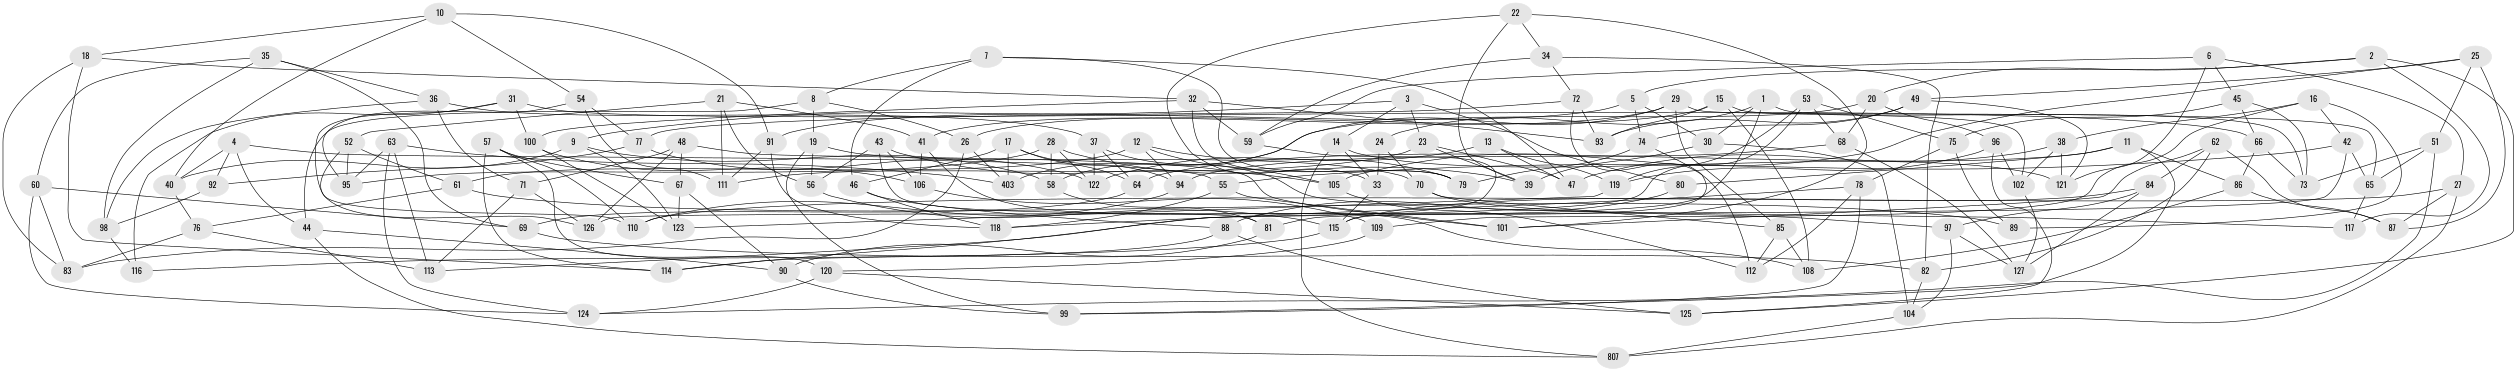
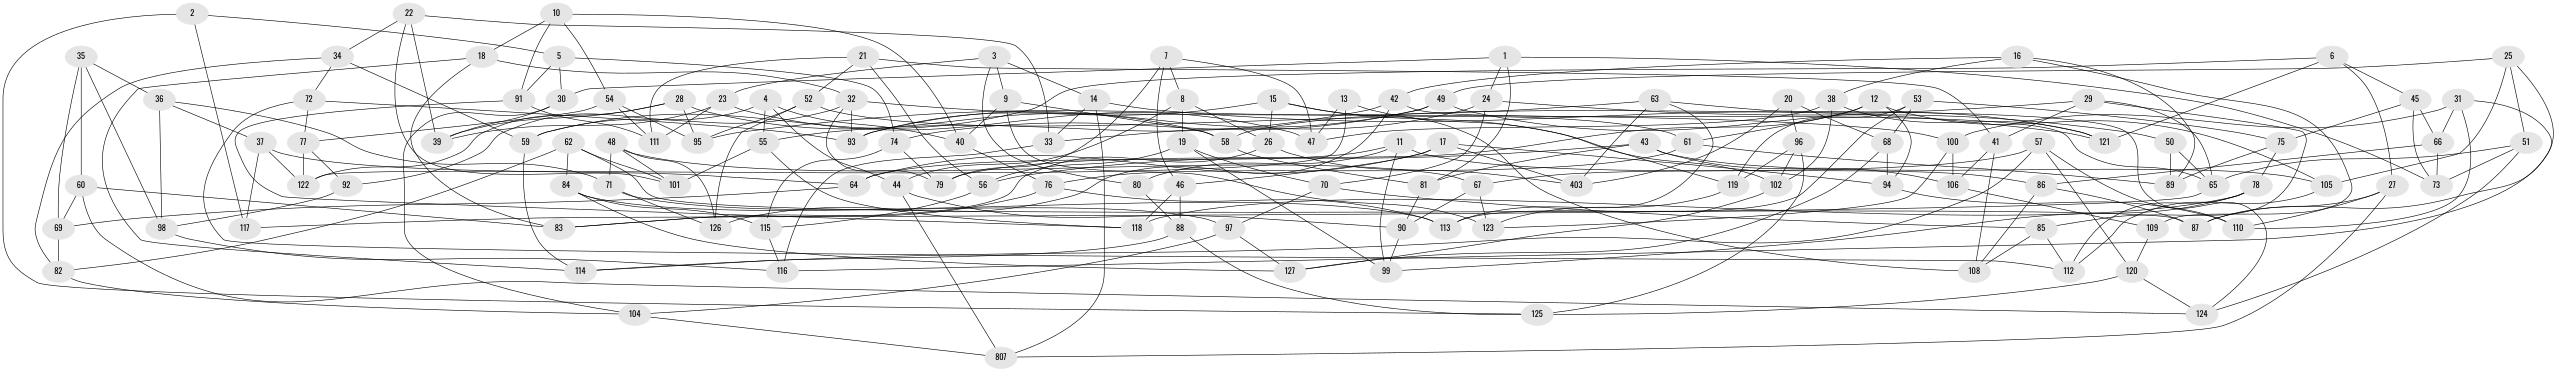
edge "2" -- "20": removed
node "50": added
edge "33" -- "115": now "33" -- "116"
